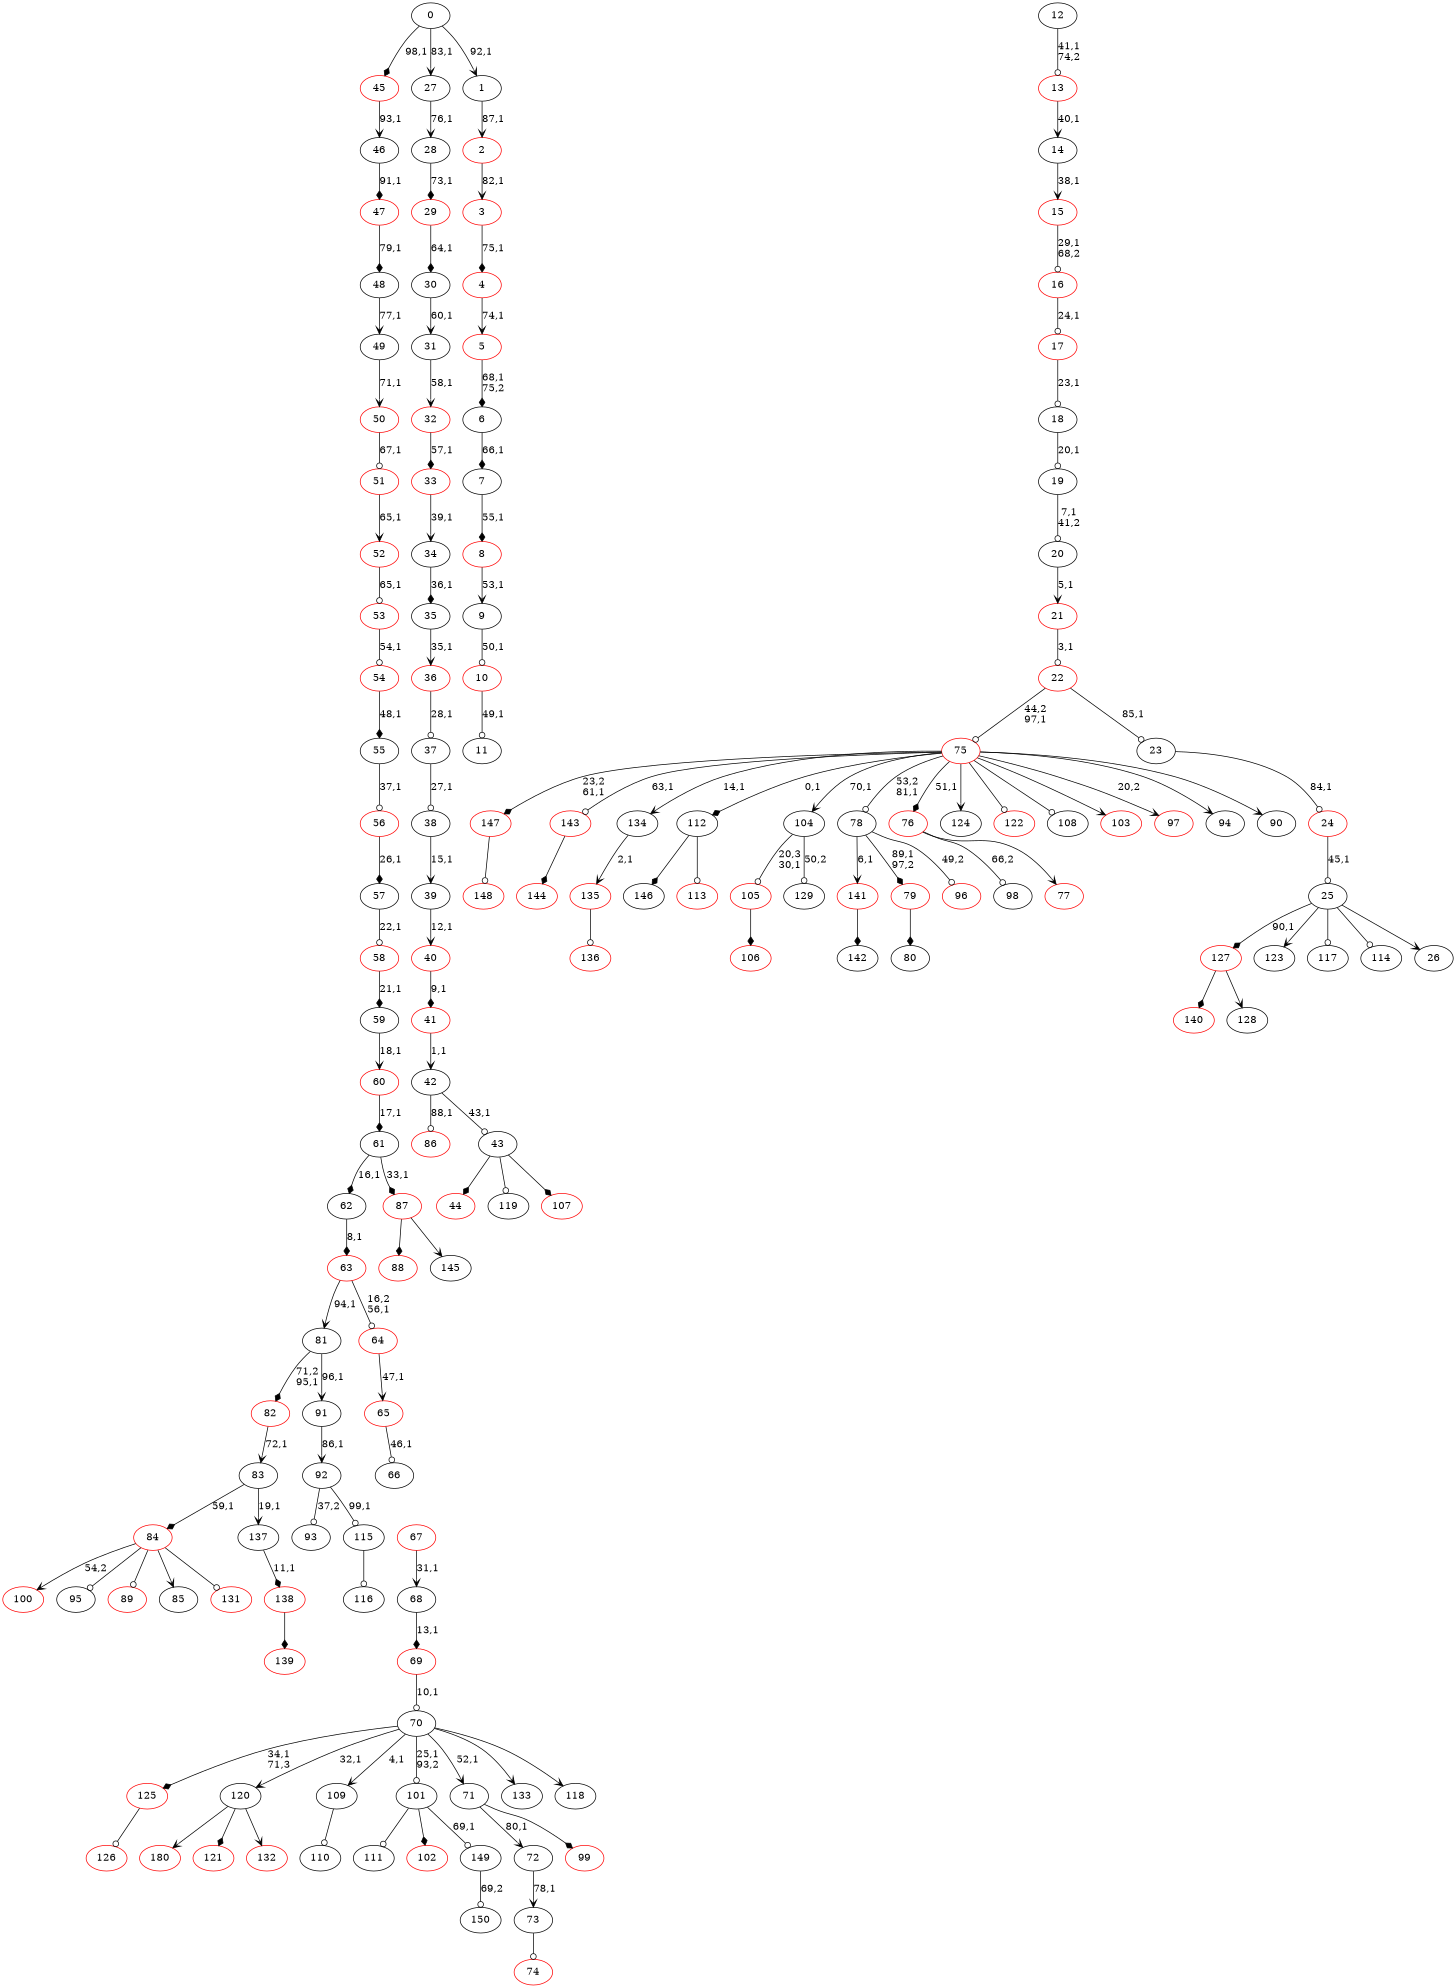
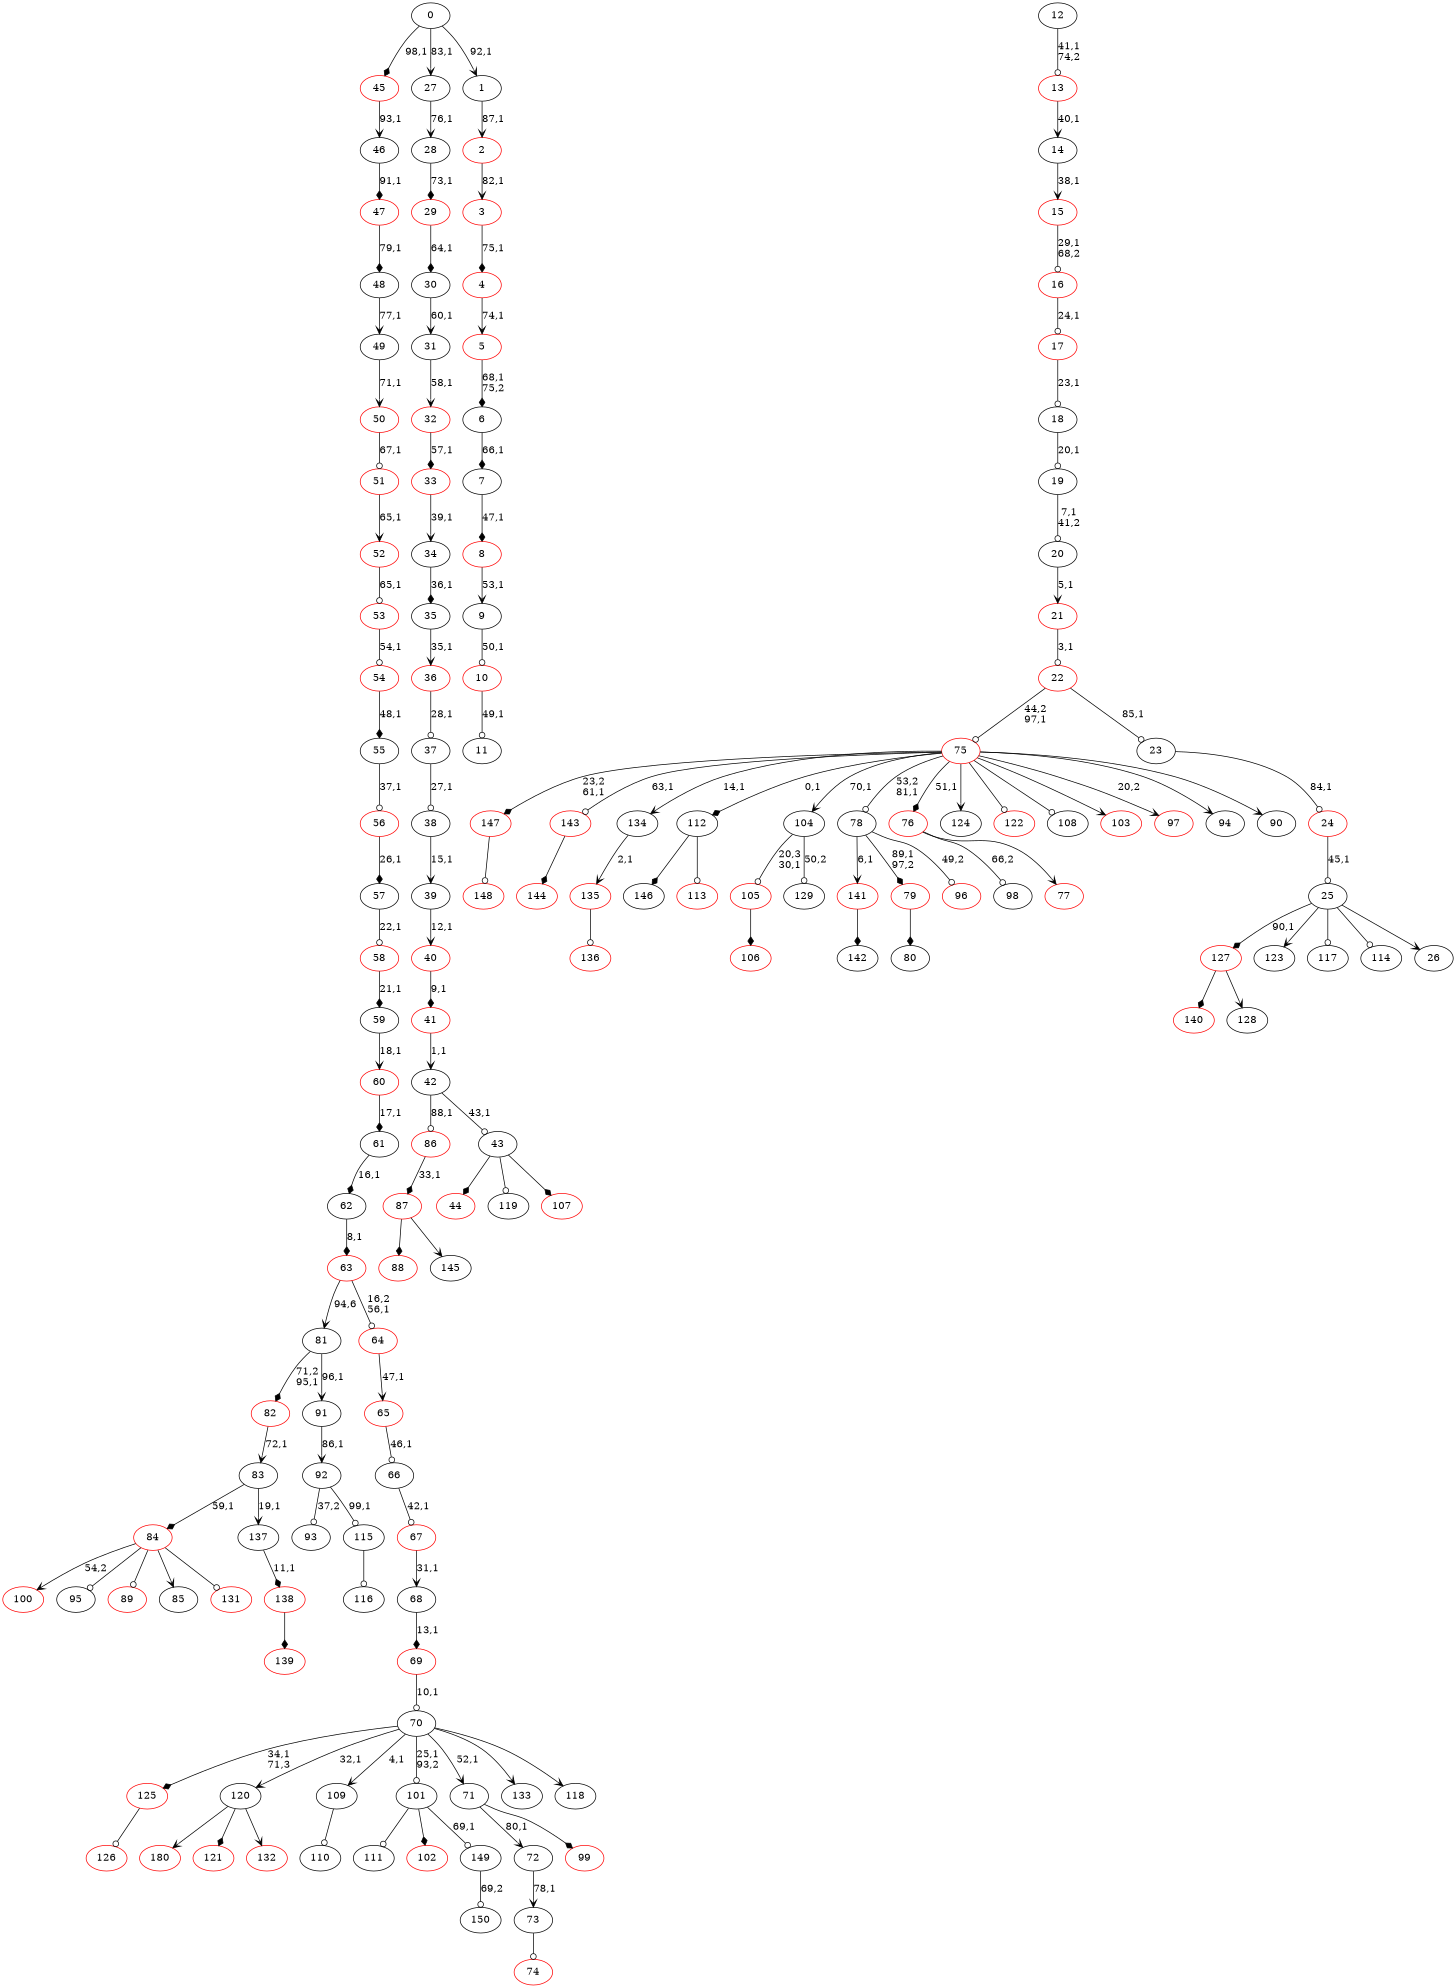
edge "7" -> "8": label "55,1" -> "47,1"
edge "61" -> "87": now "86" -> "87"
edge "63" -> "81": label "94,1" -> "94,6"
edge "66" -> "67": added, label "42,1"
